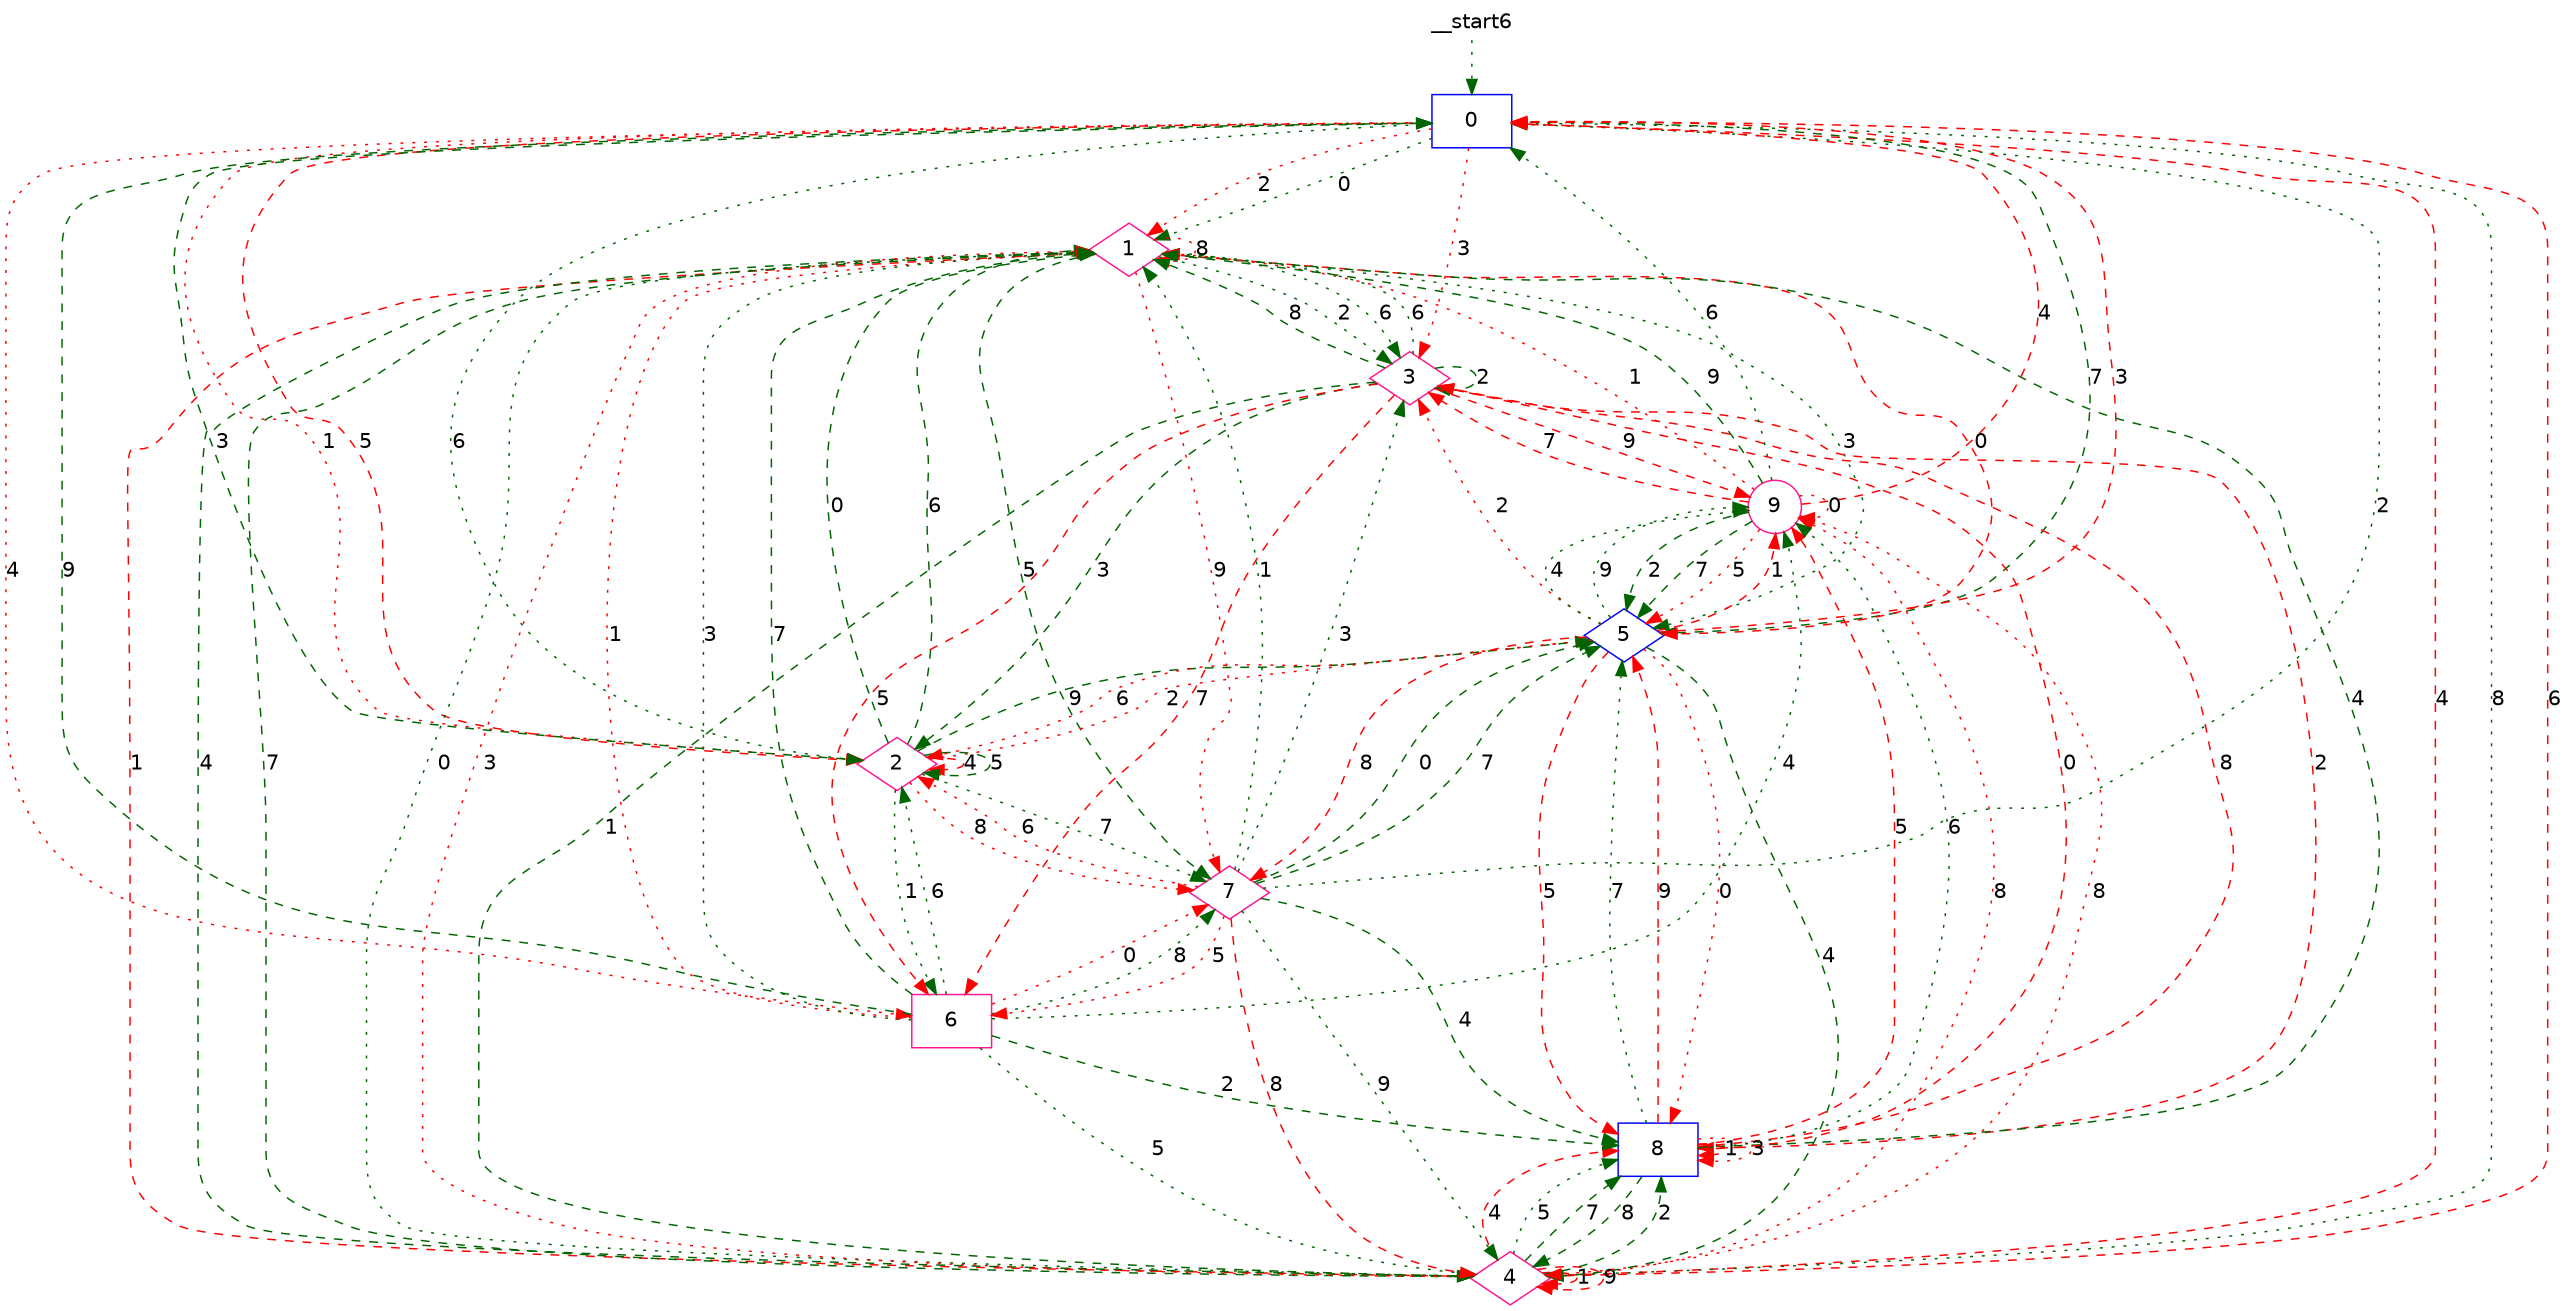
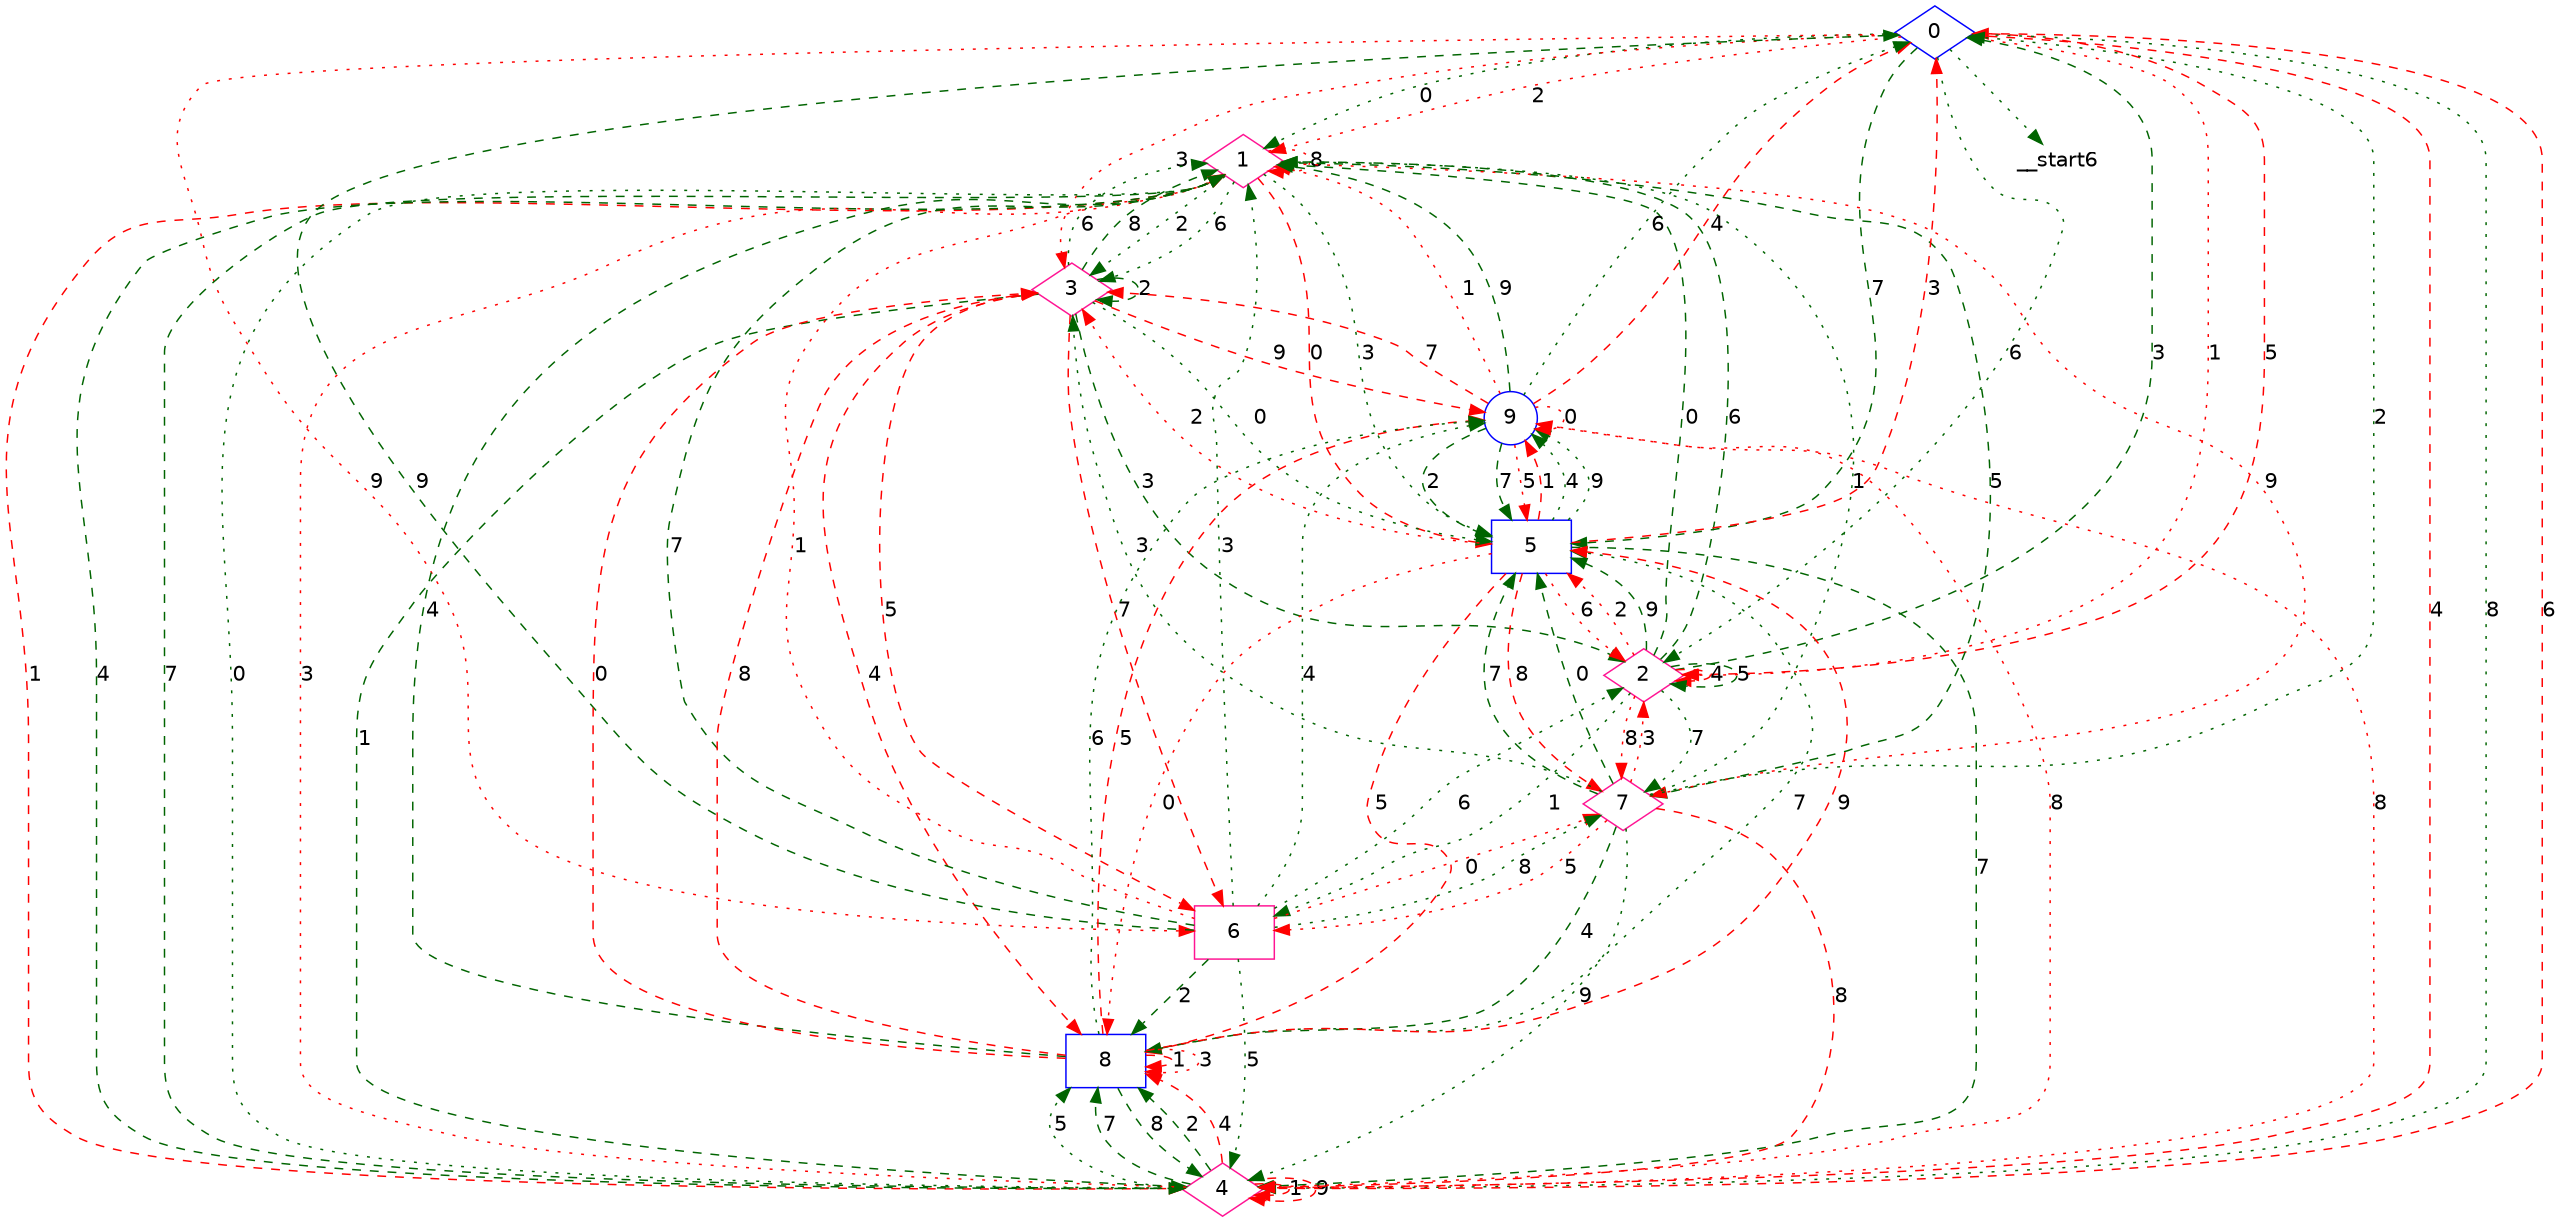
edge "__start6" -> "0": reversed
node "0": shape box -> diamond
edge "3" -> "5": added, label "0"
node "9": color deeppink -> blue
edge "0" -> "6": label "4" -> "9"
node "5": shape diamond -> box
edge "3" -> "8": label "2" -> "4"
edge "7" -> "2": label "6" -> "3"
edge "5" -> "4": label "4" -> "7"
